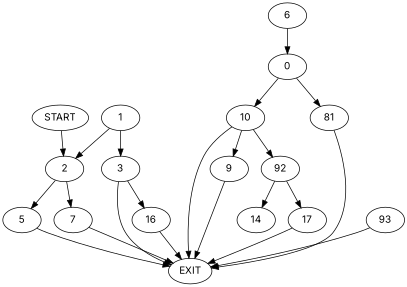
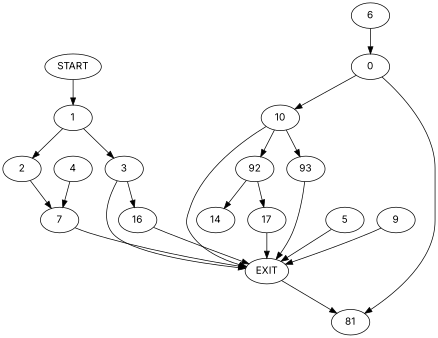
edge "START" -> "2": now "START" -> "1"
edge "10" -> "9": now "10" -> "93"
node "4": added
edge "2" -> "5": removed
edge "81" -> "EXIT": reversed
